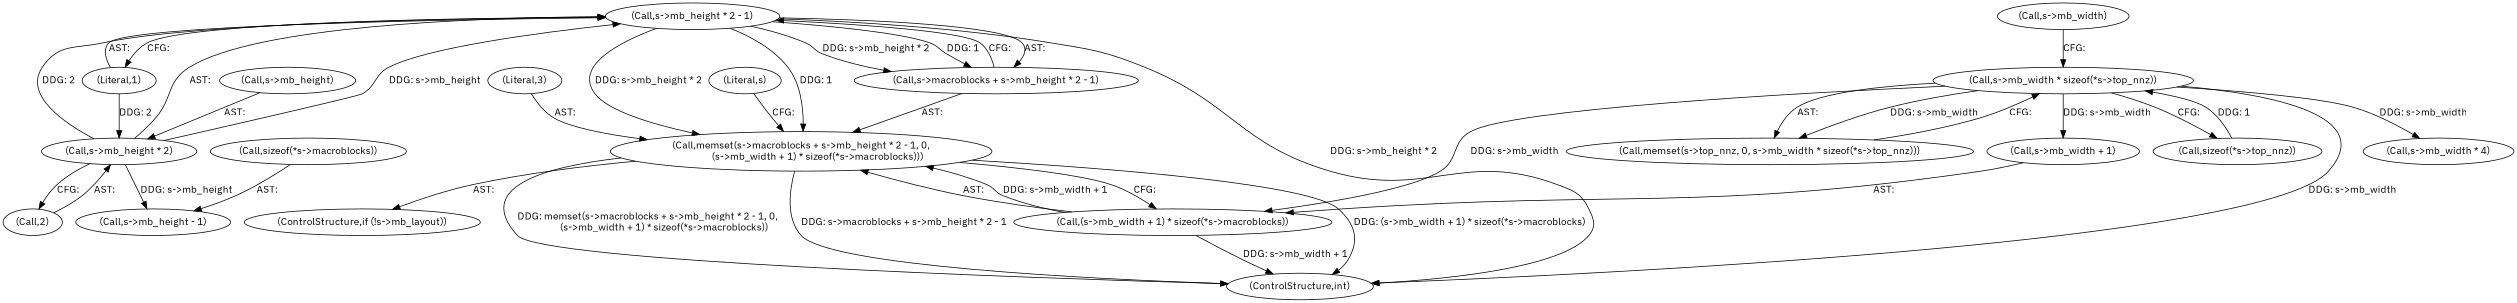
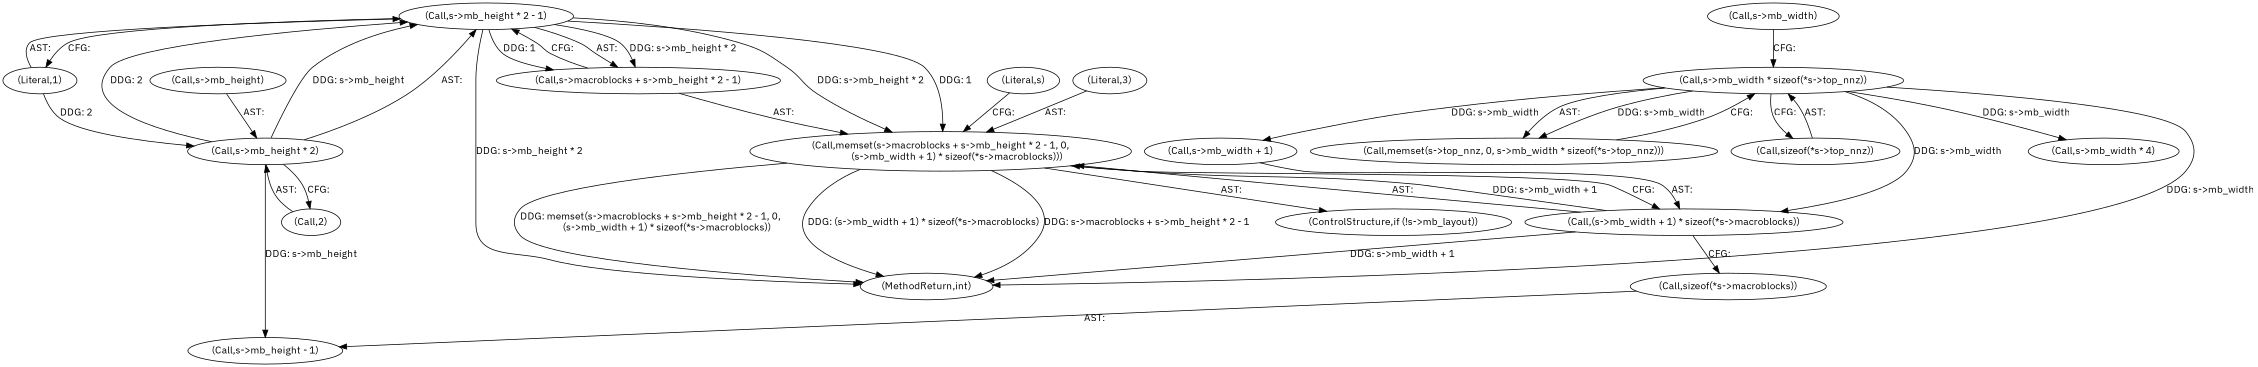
edge "(Call,sizeof(*s->top_nnz))" -> "(Call,s->mb_width * sizeof(*s->top_nnz))": label "DDG: 1" -> "AST: "
edge "(Call,(s->mb_width + 1) * sizeof(*s->macroblocks))" -> "(Call,sizeof(*s->macroblocks))": added, label "CFG:"
node "(ControlStructure,int)": label "(ControlStructure,int)" -> "(MethodReturn,int)"
